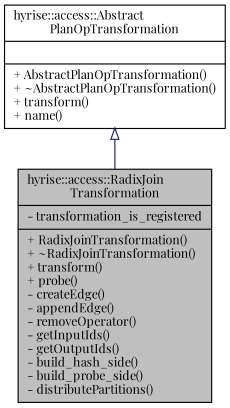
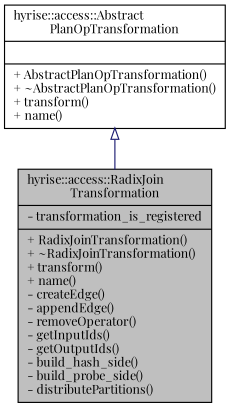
node "hyrise::access::RadixJoin": text "+ probe()" -> "+ name()"
